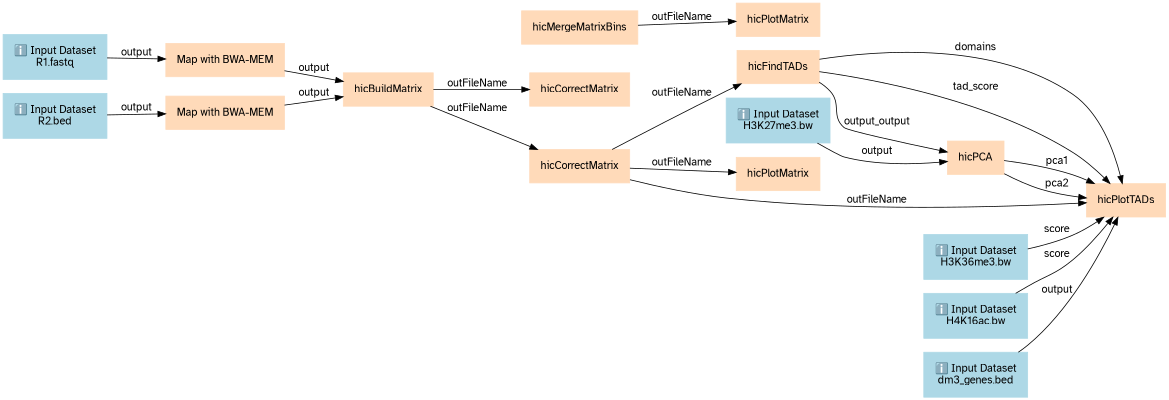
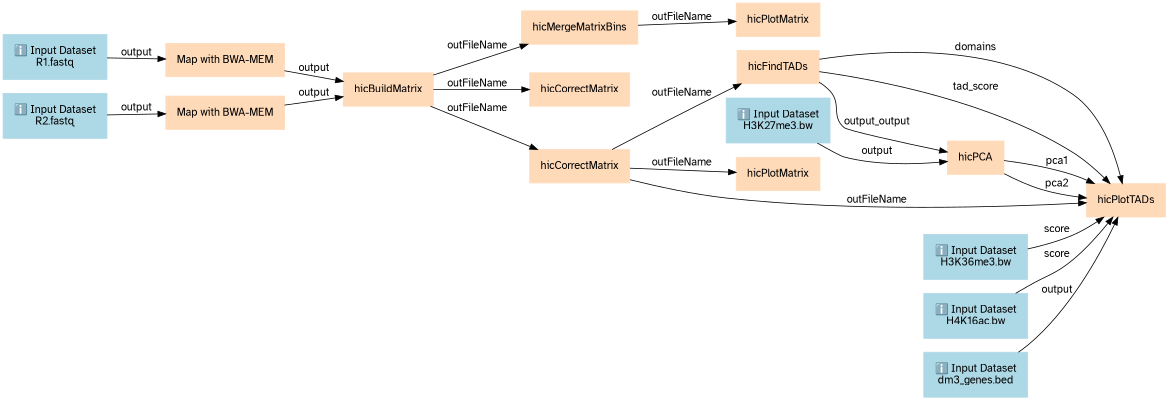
edge "hicBuildMatrix" -> "hicMergeMatrixBins": added, label "outFileName"
node "ℹ️ Input Dataset R2.bed": label "ℹ️ Input Dataset R2.bed" -> "ℹ️ Input Dataset R2.fastq"
